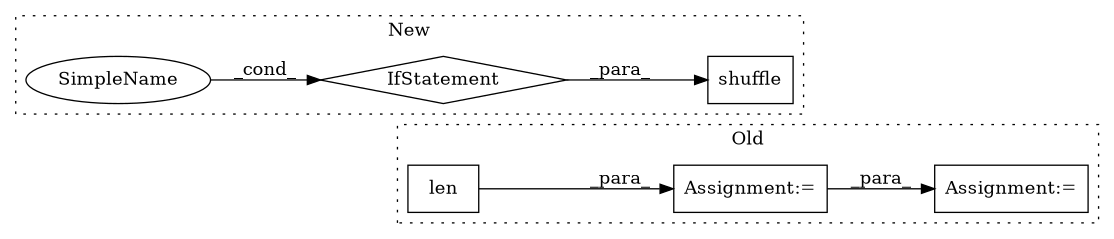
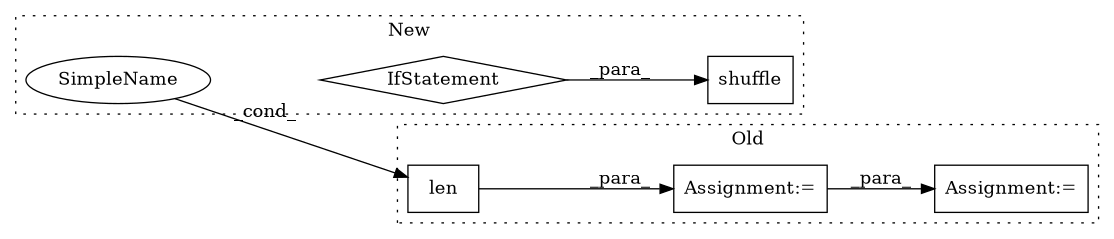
edge "SimpleName" -> "IfStatement": now "SimpleName" -> "len"
